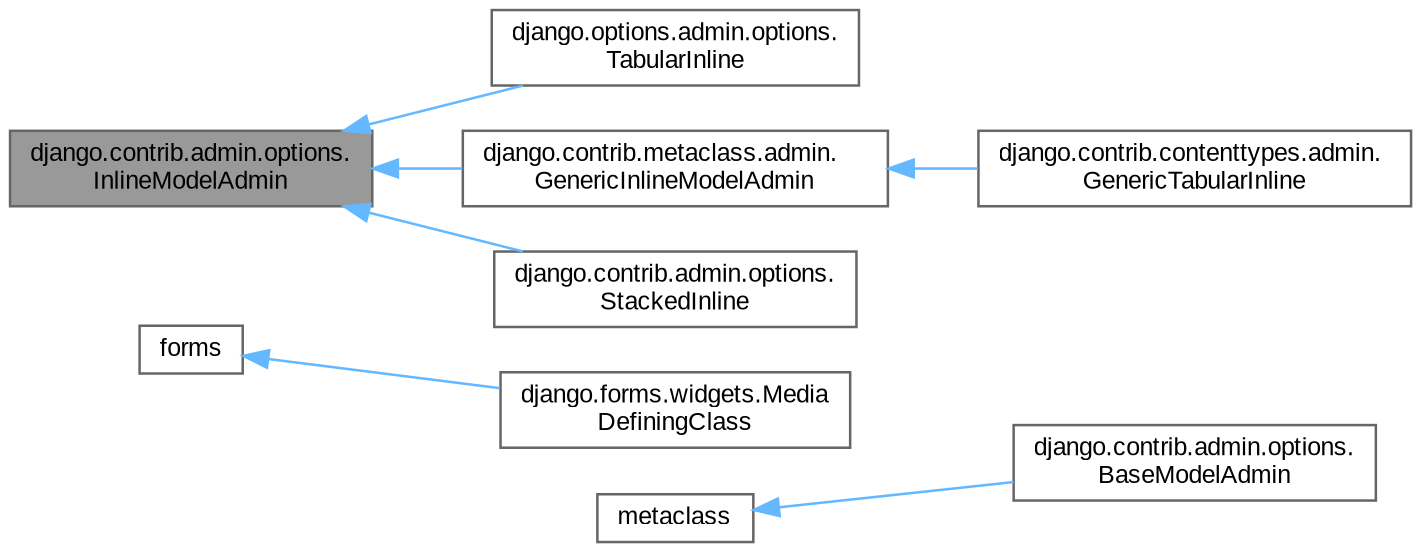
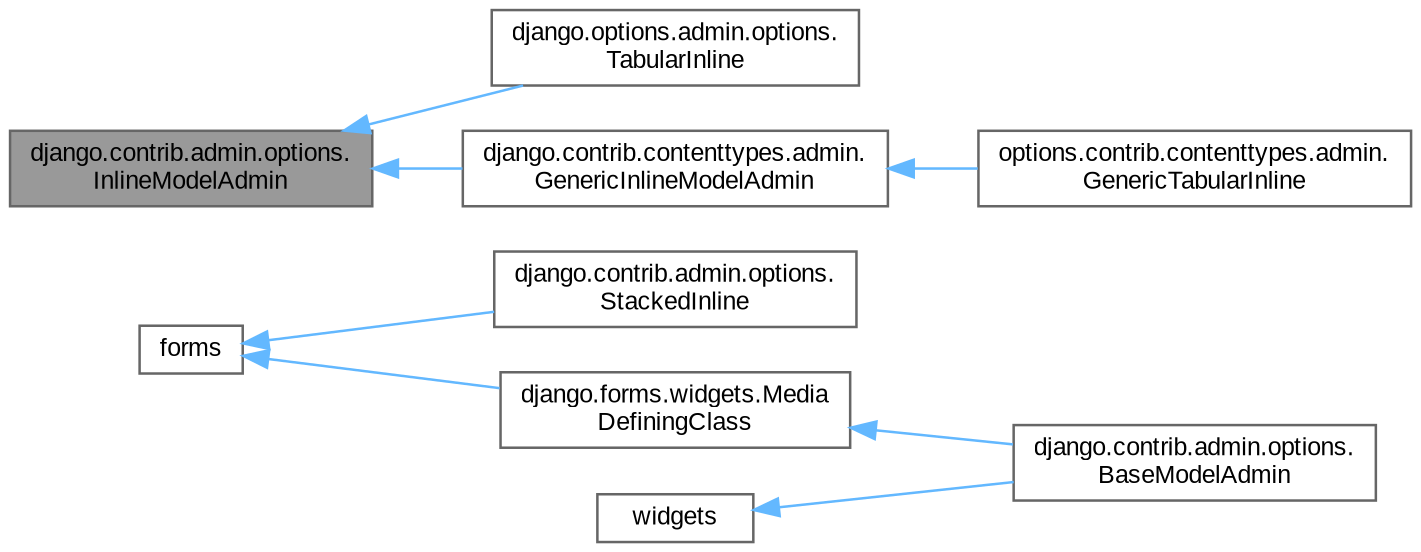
node "django.contrib.metaclass.admin. GenericInlineModelAdmin": label "django.contrib.metaclass.admin. GenericInlineModelAdmin" -> "django.contrib.contenttypes.admin. GenericInlineModelAdmin"
node "django.contrib.contenttypes.admin. GenericTabularInline": label "django.contrib.contenttypes.admin. GenericTabularInline" -> "options.contrib.contenttypes.admin. GenericTabularInline"
edge "django.contrib.admin.options. StackedInline" -> "django.contrib.admin.options. InlineModelAdmin": now "django.contrib.admin.options. StackedInline" -> "forms"
edge "django.contrib.admin.options. BaseModelAdmin" -> "django.forms.widgets.Media DefiningClass": added
node "metaclass": label "metaclass" -> "widgets"
